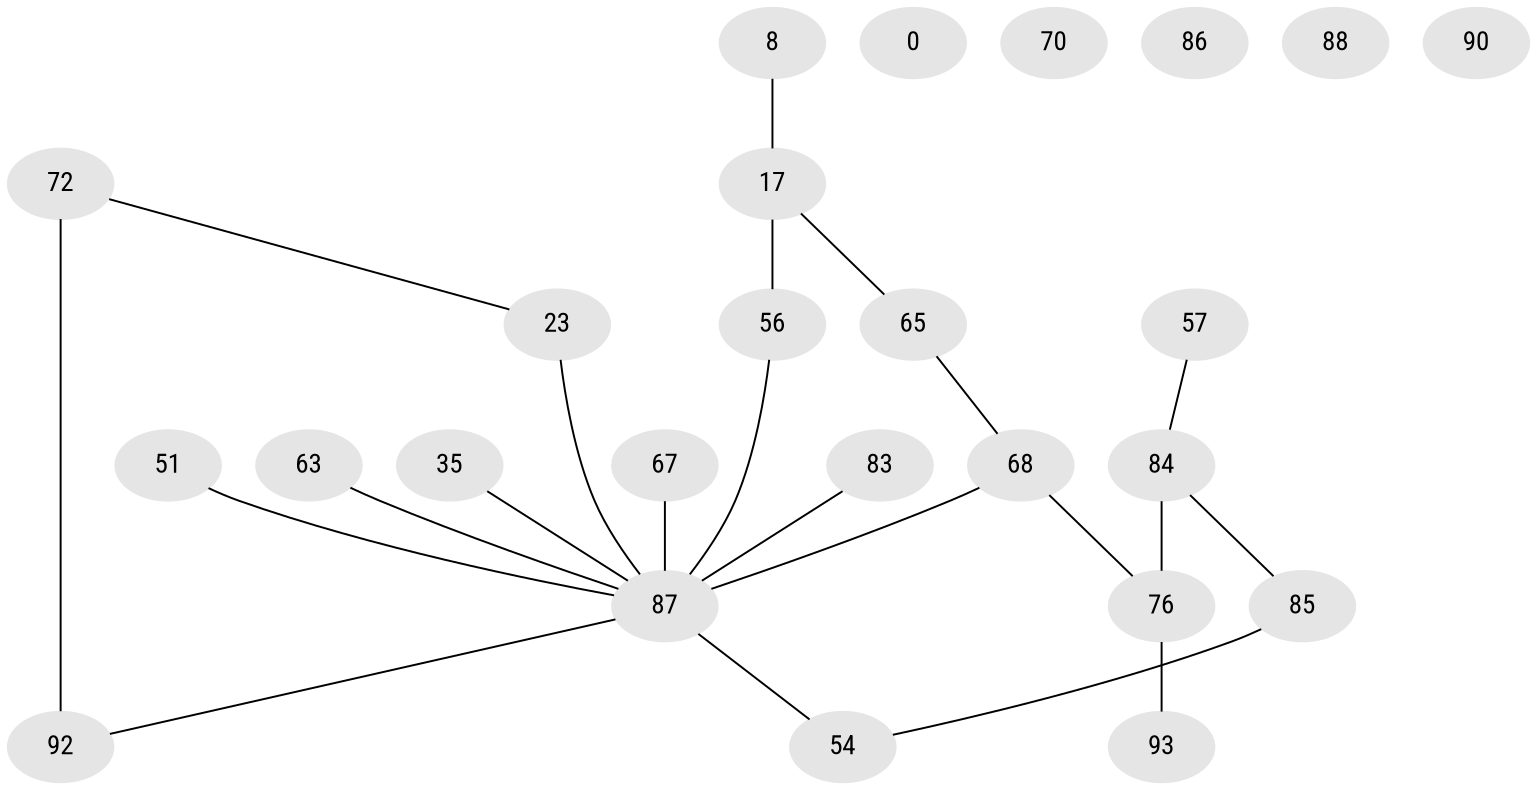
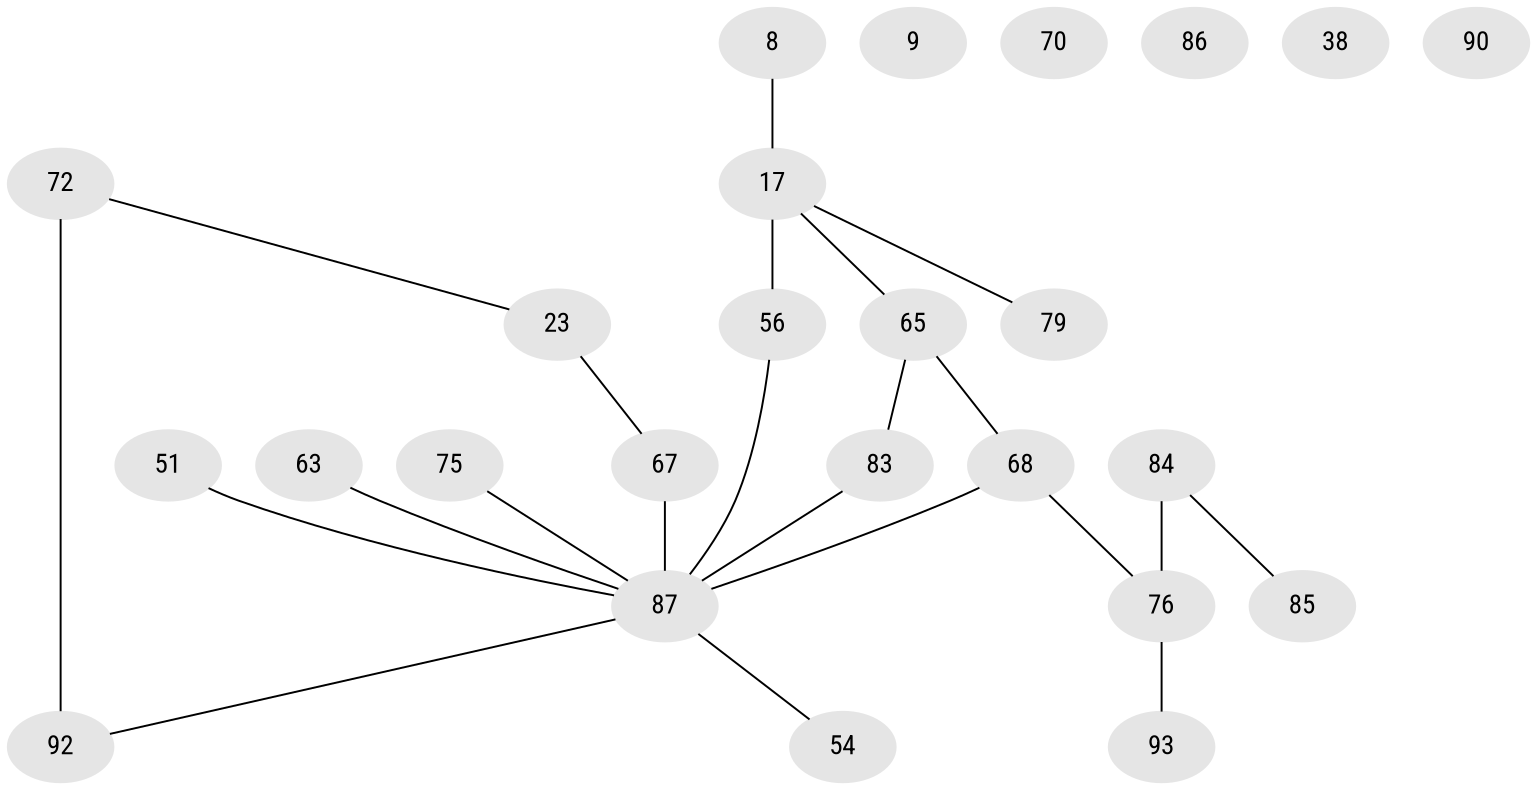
node "0": label "0" -> "9"
node "88": label "88" -> "38"
node "79": added
node "57": removed
edge "65" -- "83": added
node "35": label "35" -> "75"
edge "23" -- "87": now "23" -- "67"
edge "85" -- "54": removed
